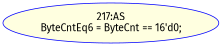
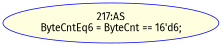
node "217:AS ByteCntEq6 = ByteCnt == 16'd0;": label "217:AS ByteCntEq6 = ByteCnt == 16'd0;" -> "217:AS ByteCntEq6 = ByteCnt == 16'd6;"
